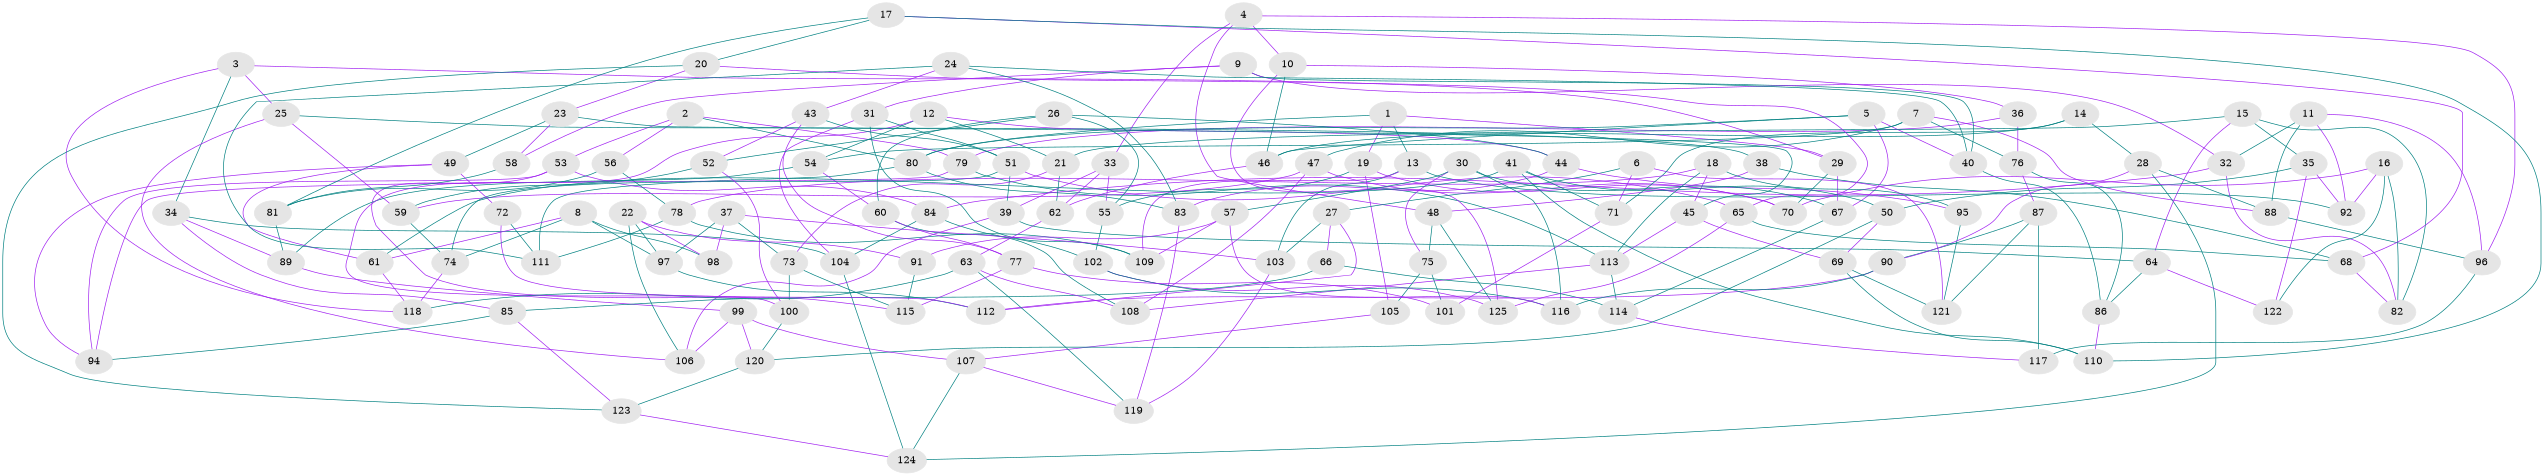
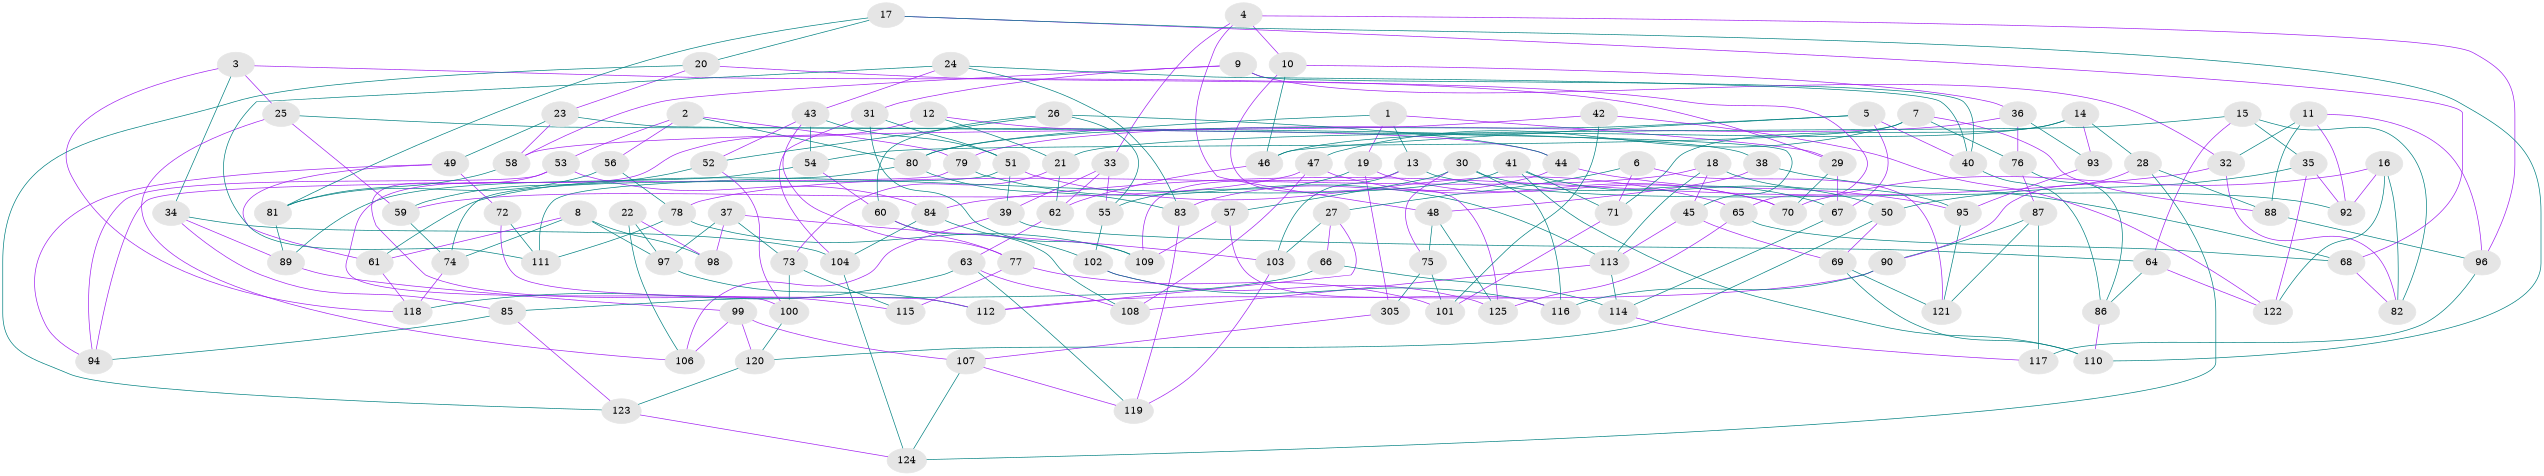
node "42": added
edge "12" -- "54": now "43" -- "54"
node "93": added
node "91": removed
node "105": label "105" -> "305"
